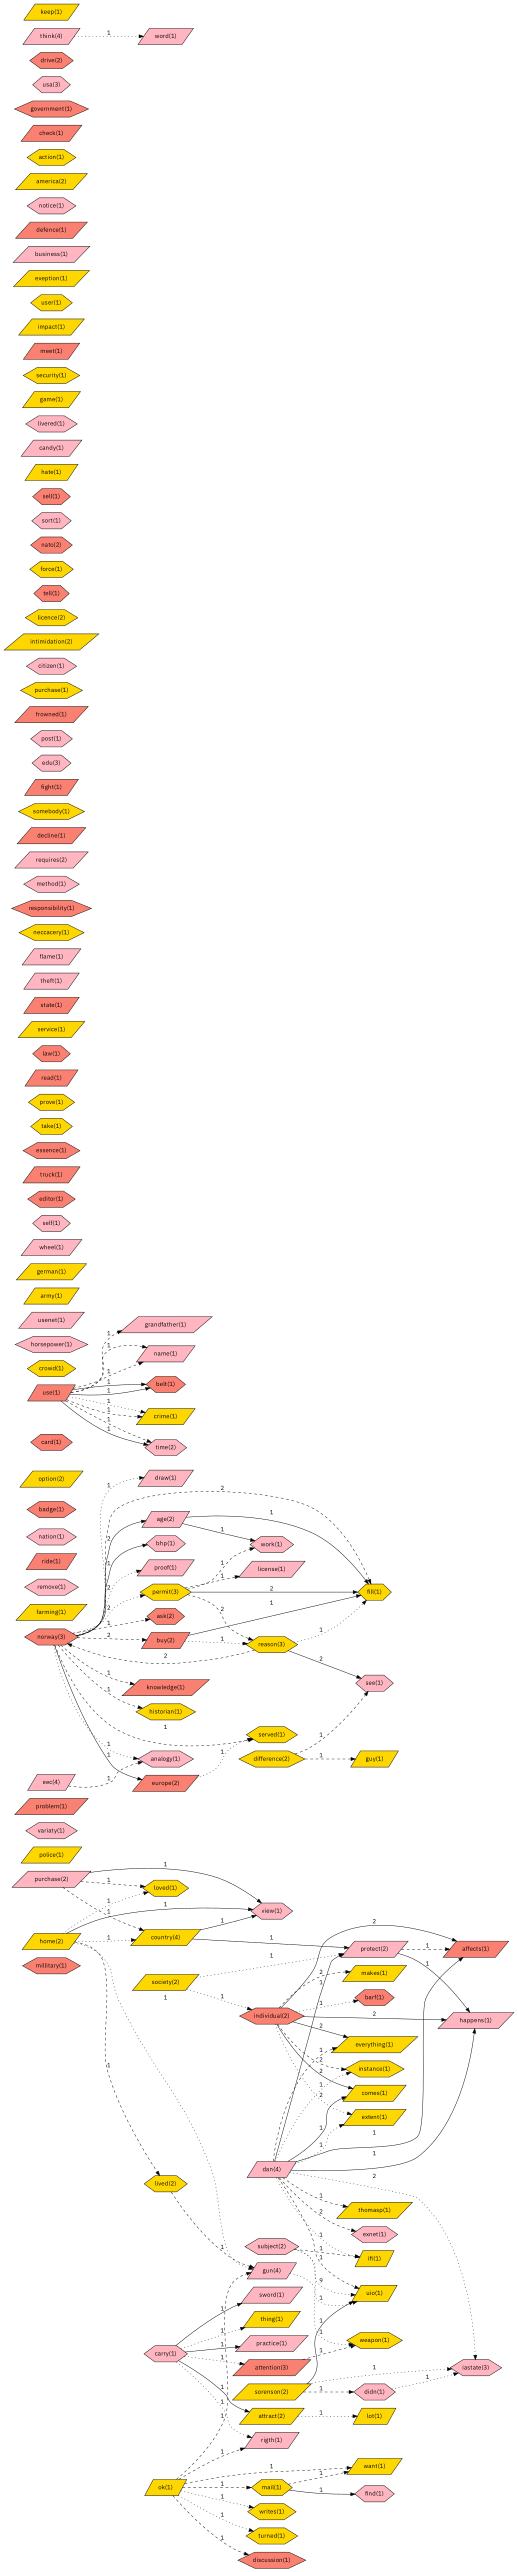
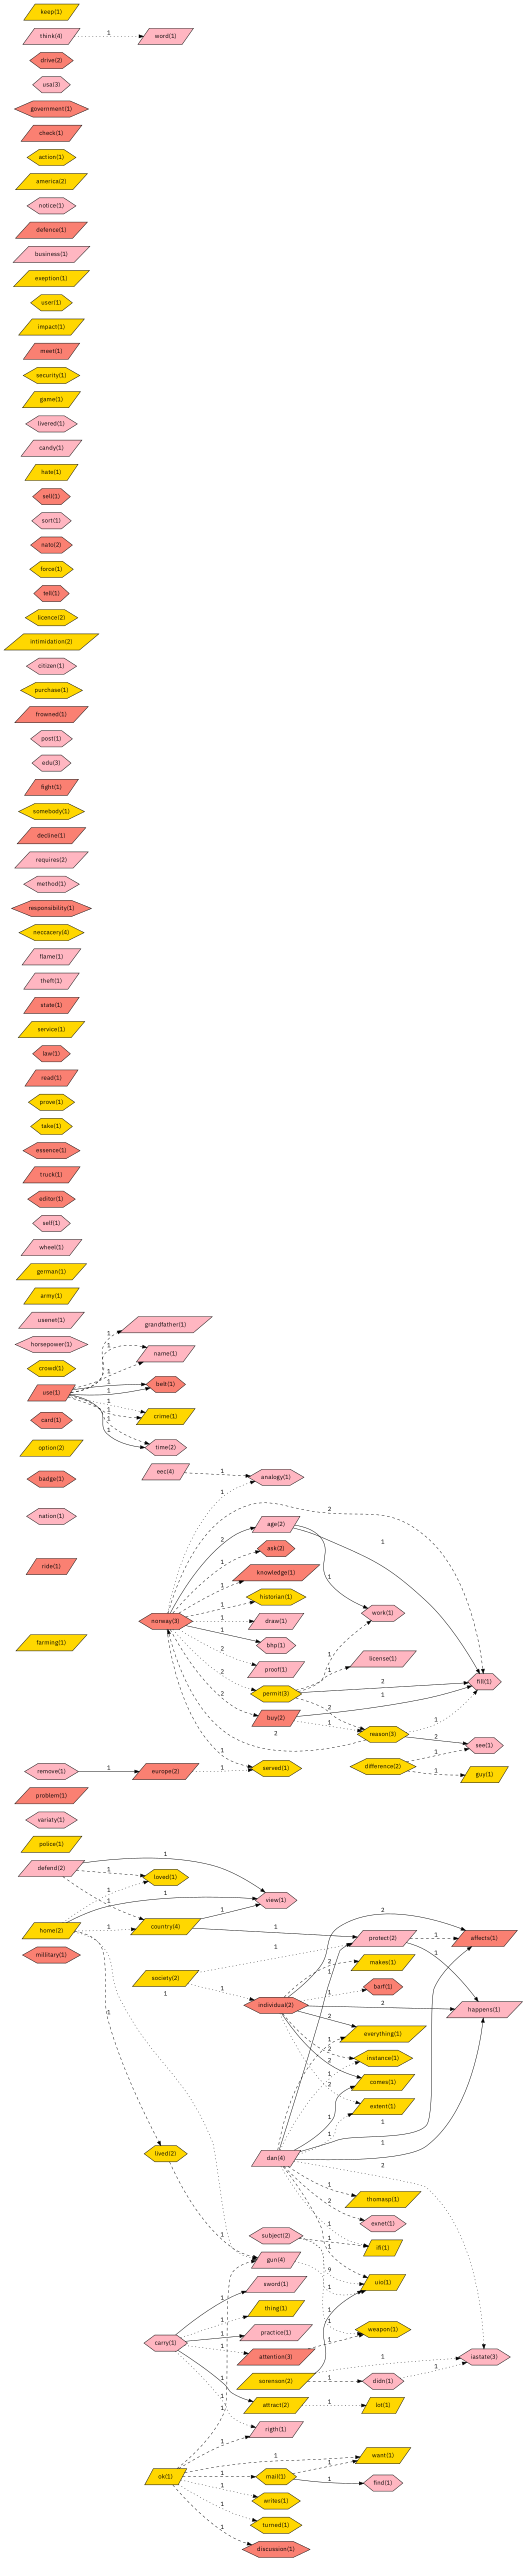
node "neccacery(1)": label "neccacery(1)" -> "neccacery(4)"
node "fill(1)": fillcolor gold -> lightpink
edge "norway(3)" -> "europe(2)": now "remove(1)" -> "europe(2)"
node "purchase(2)": label "purchase(2)" -> "defend(2)"
